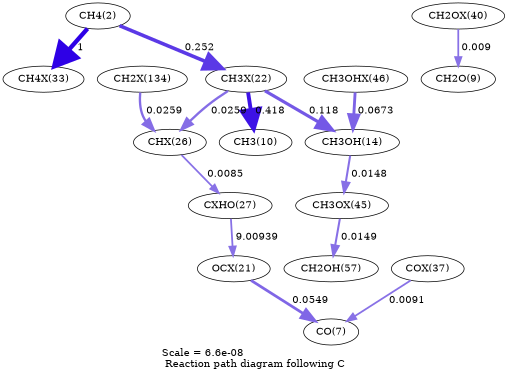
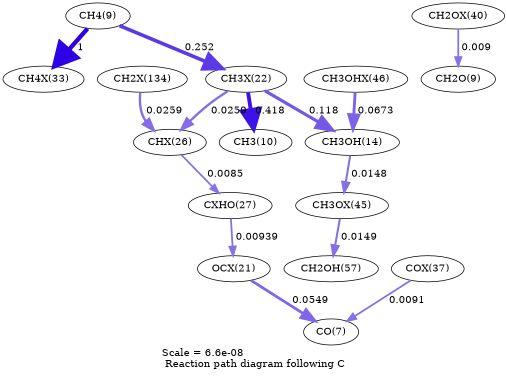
node "CH4(2)": label "CH4(2)" -> "CH4(9)"
edge "CXHO(27)" -> "OCX(21)": label " 9.00939" -> " 0.00939"
